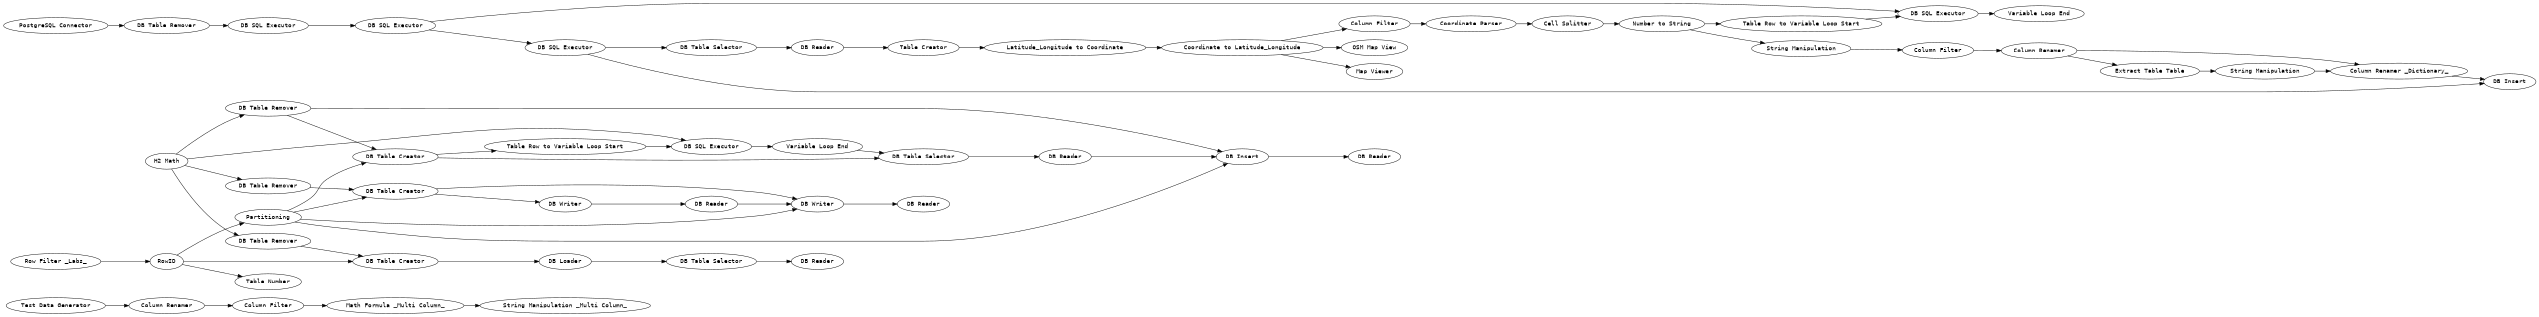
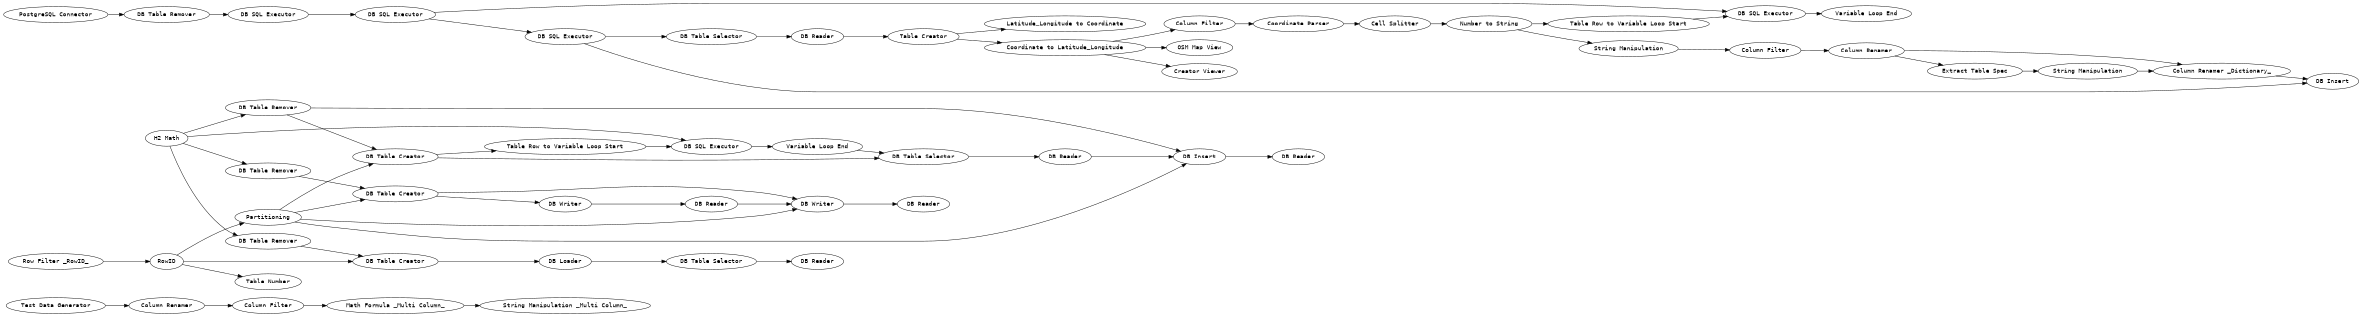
edge "Latitude_Longitude to Coordinate" -> "Coordinate to Latitude_Longitude": now "Table Creator" -> "Coordinate to Latitude_Longitude"
node "Extract Table Table": label "Extract Table Table" -> "Extract Table Spec"
node "Map Viewer": label "Map Viewer" -> "Creator Viewer"
node "Row Filter _Labs_": label "Row Filter _Labs_" -> "Row Filter _RowID_"
